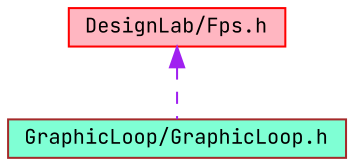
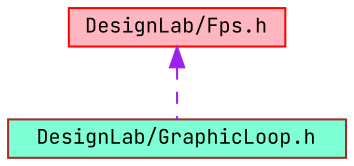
node "GraphicLoop/GraphicLoop.h": label "GraphicLoop/GraphicLoop.h" -> "DesignLab/GraphicLoop.h"
